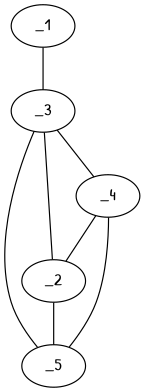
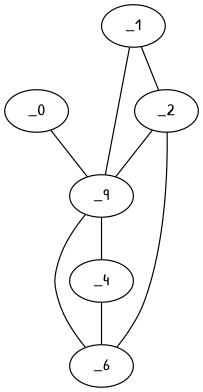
node "_0": added
node "_3": label "_3" -> "_9"
edge "_4" -- "_2": now "_1" -- "_2"
node "_5": label "_5" -> "_6"
